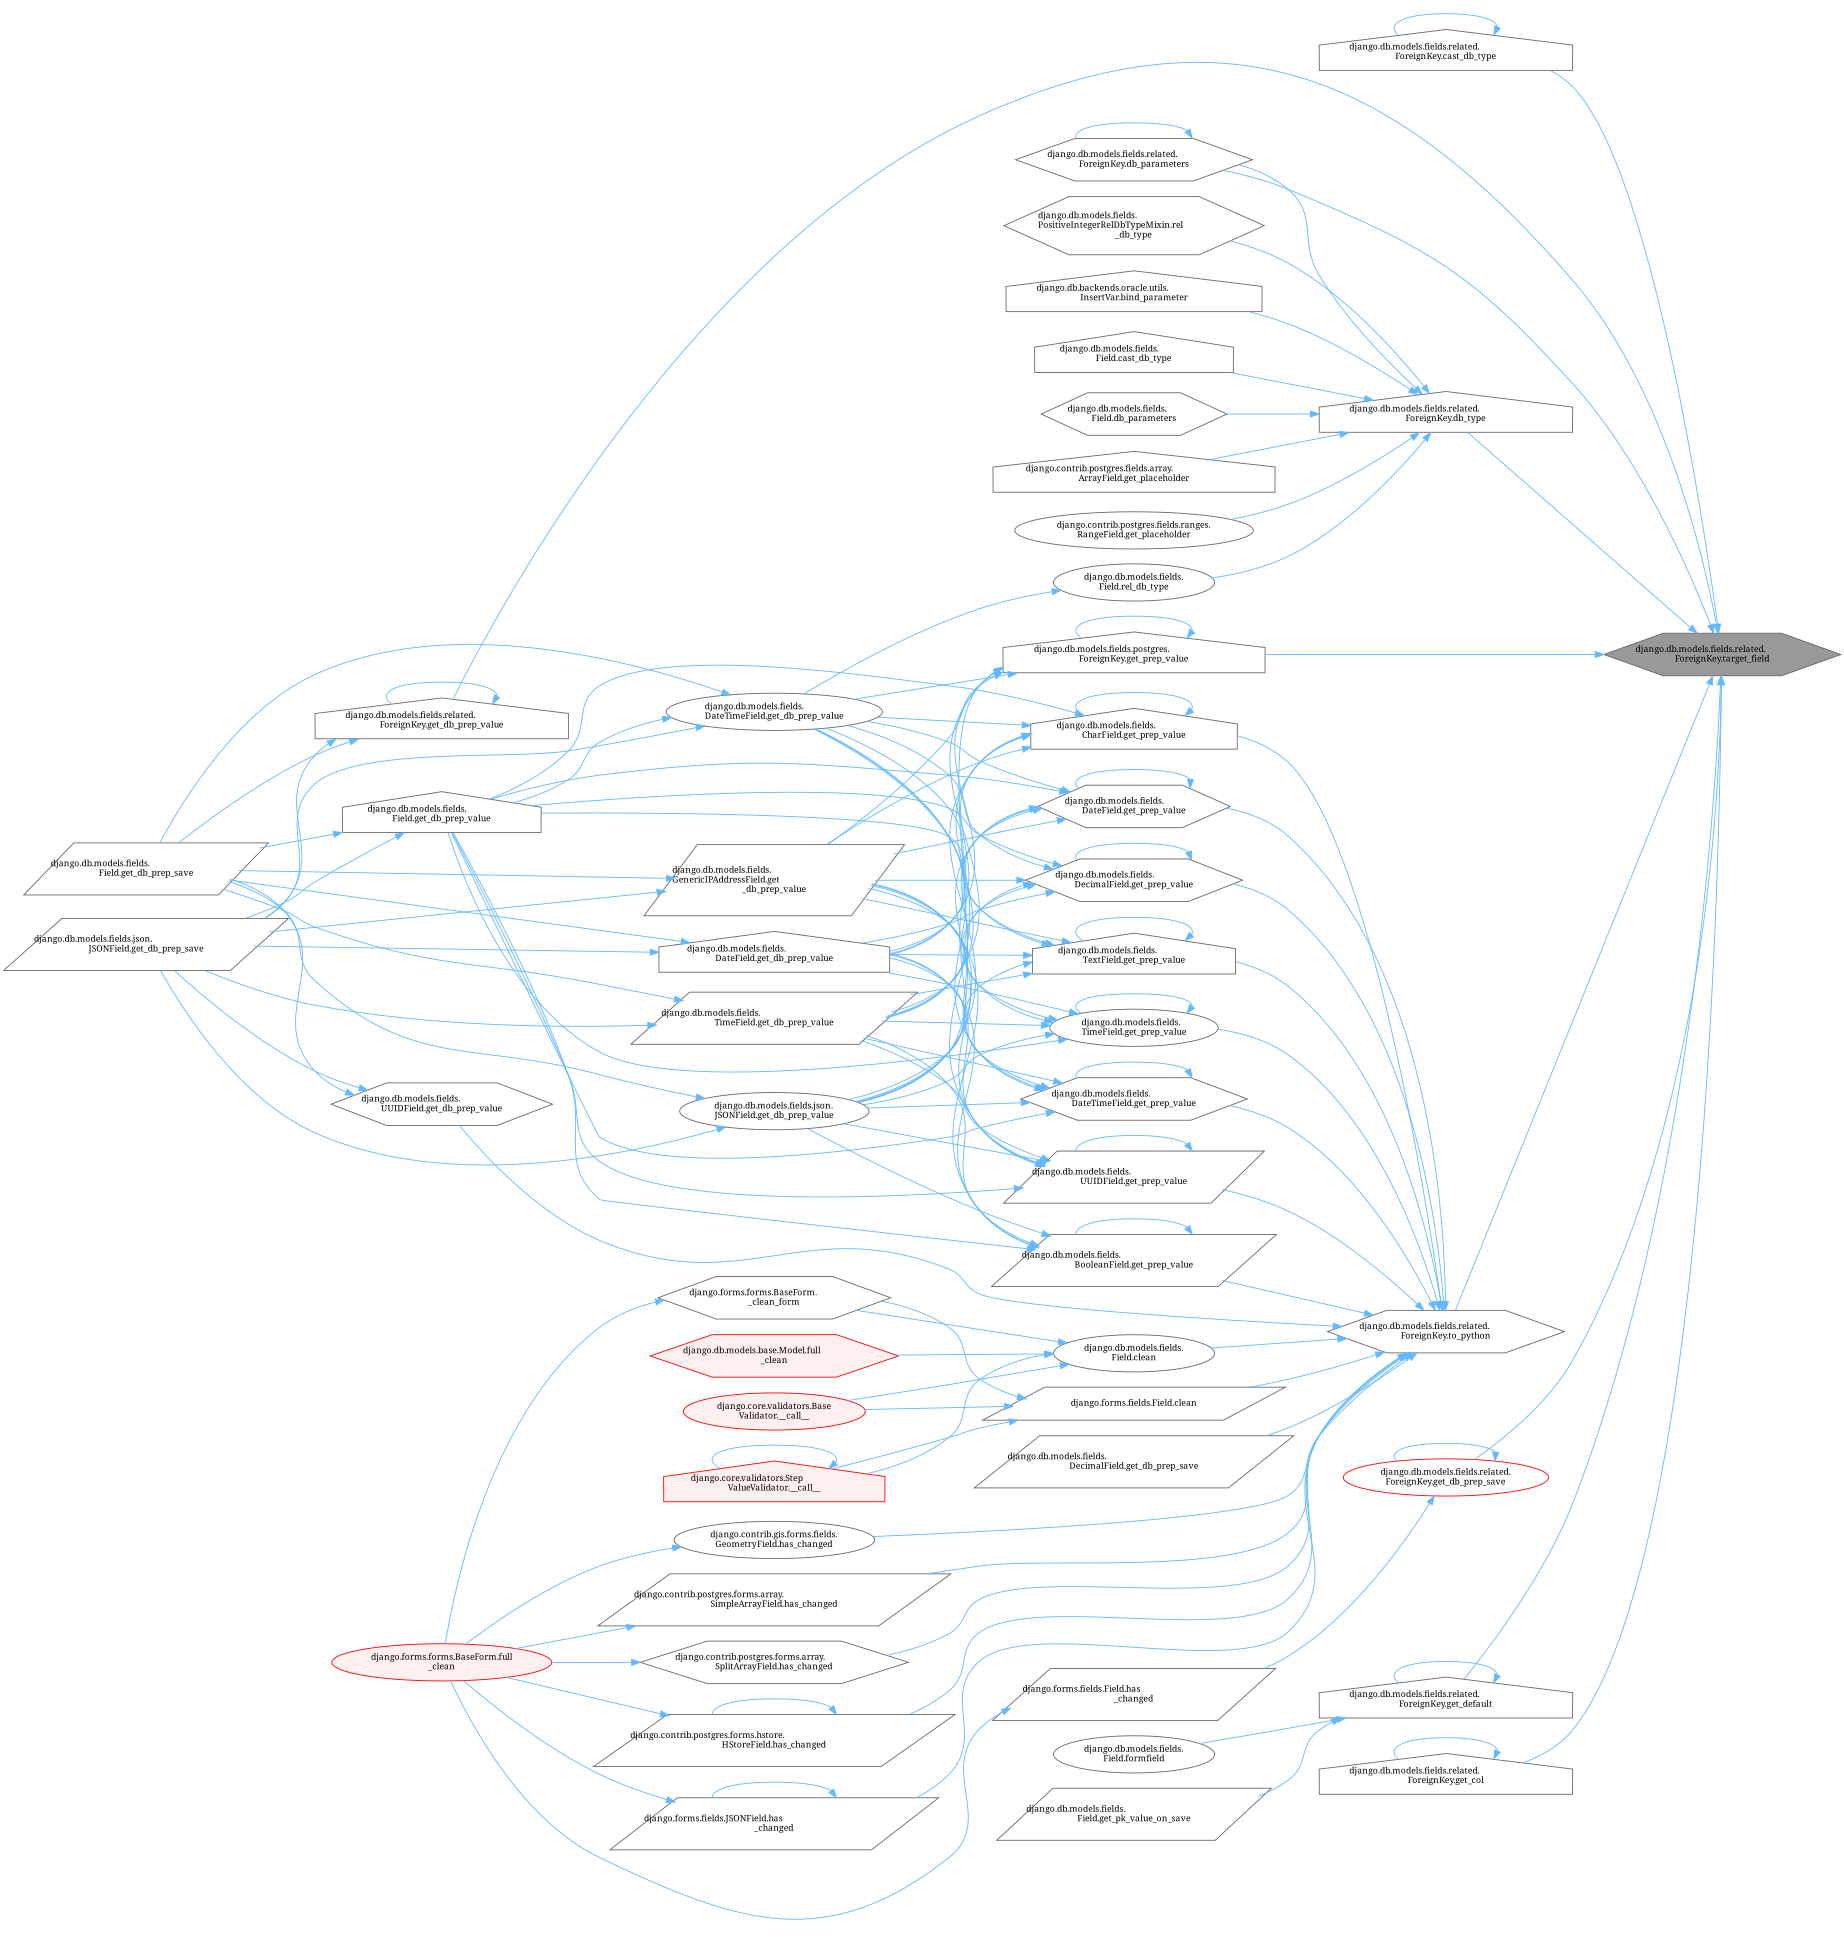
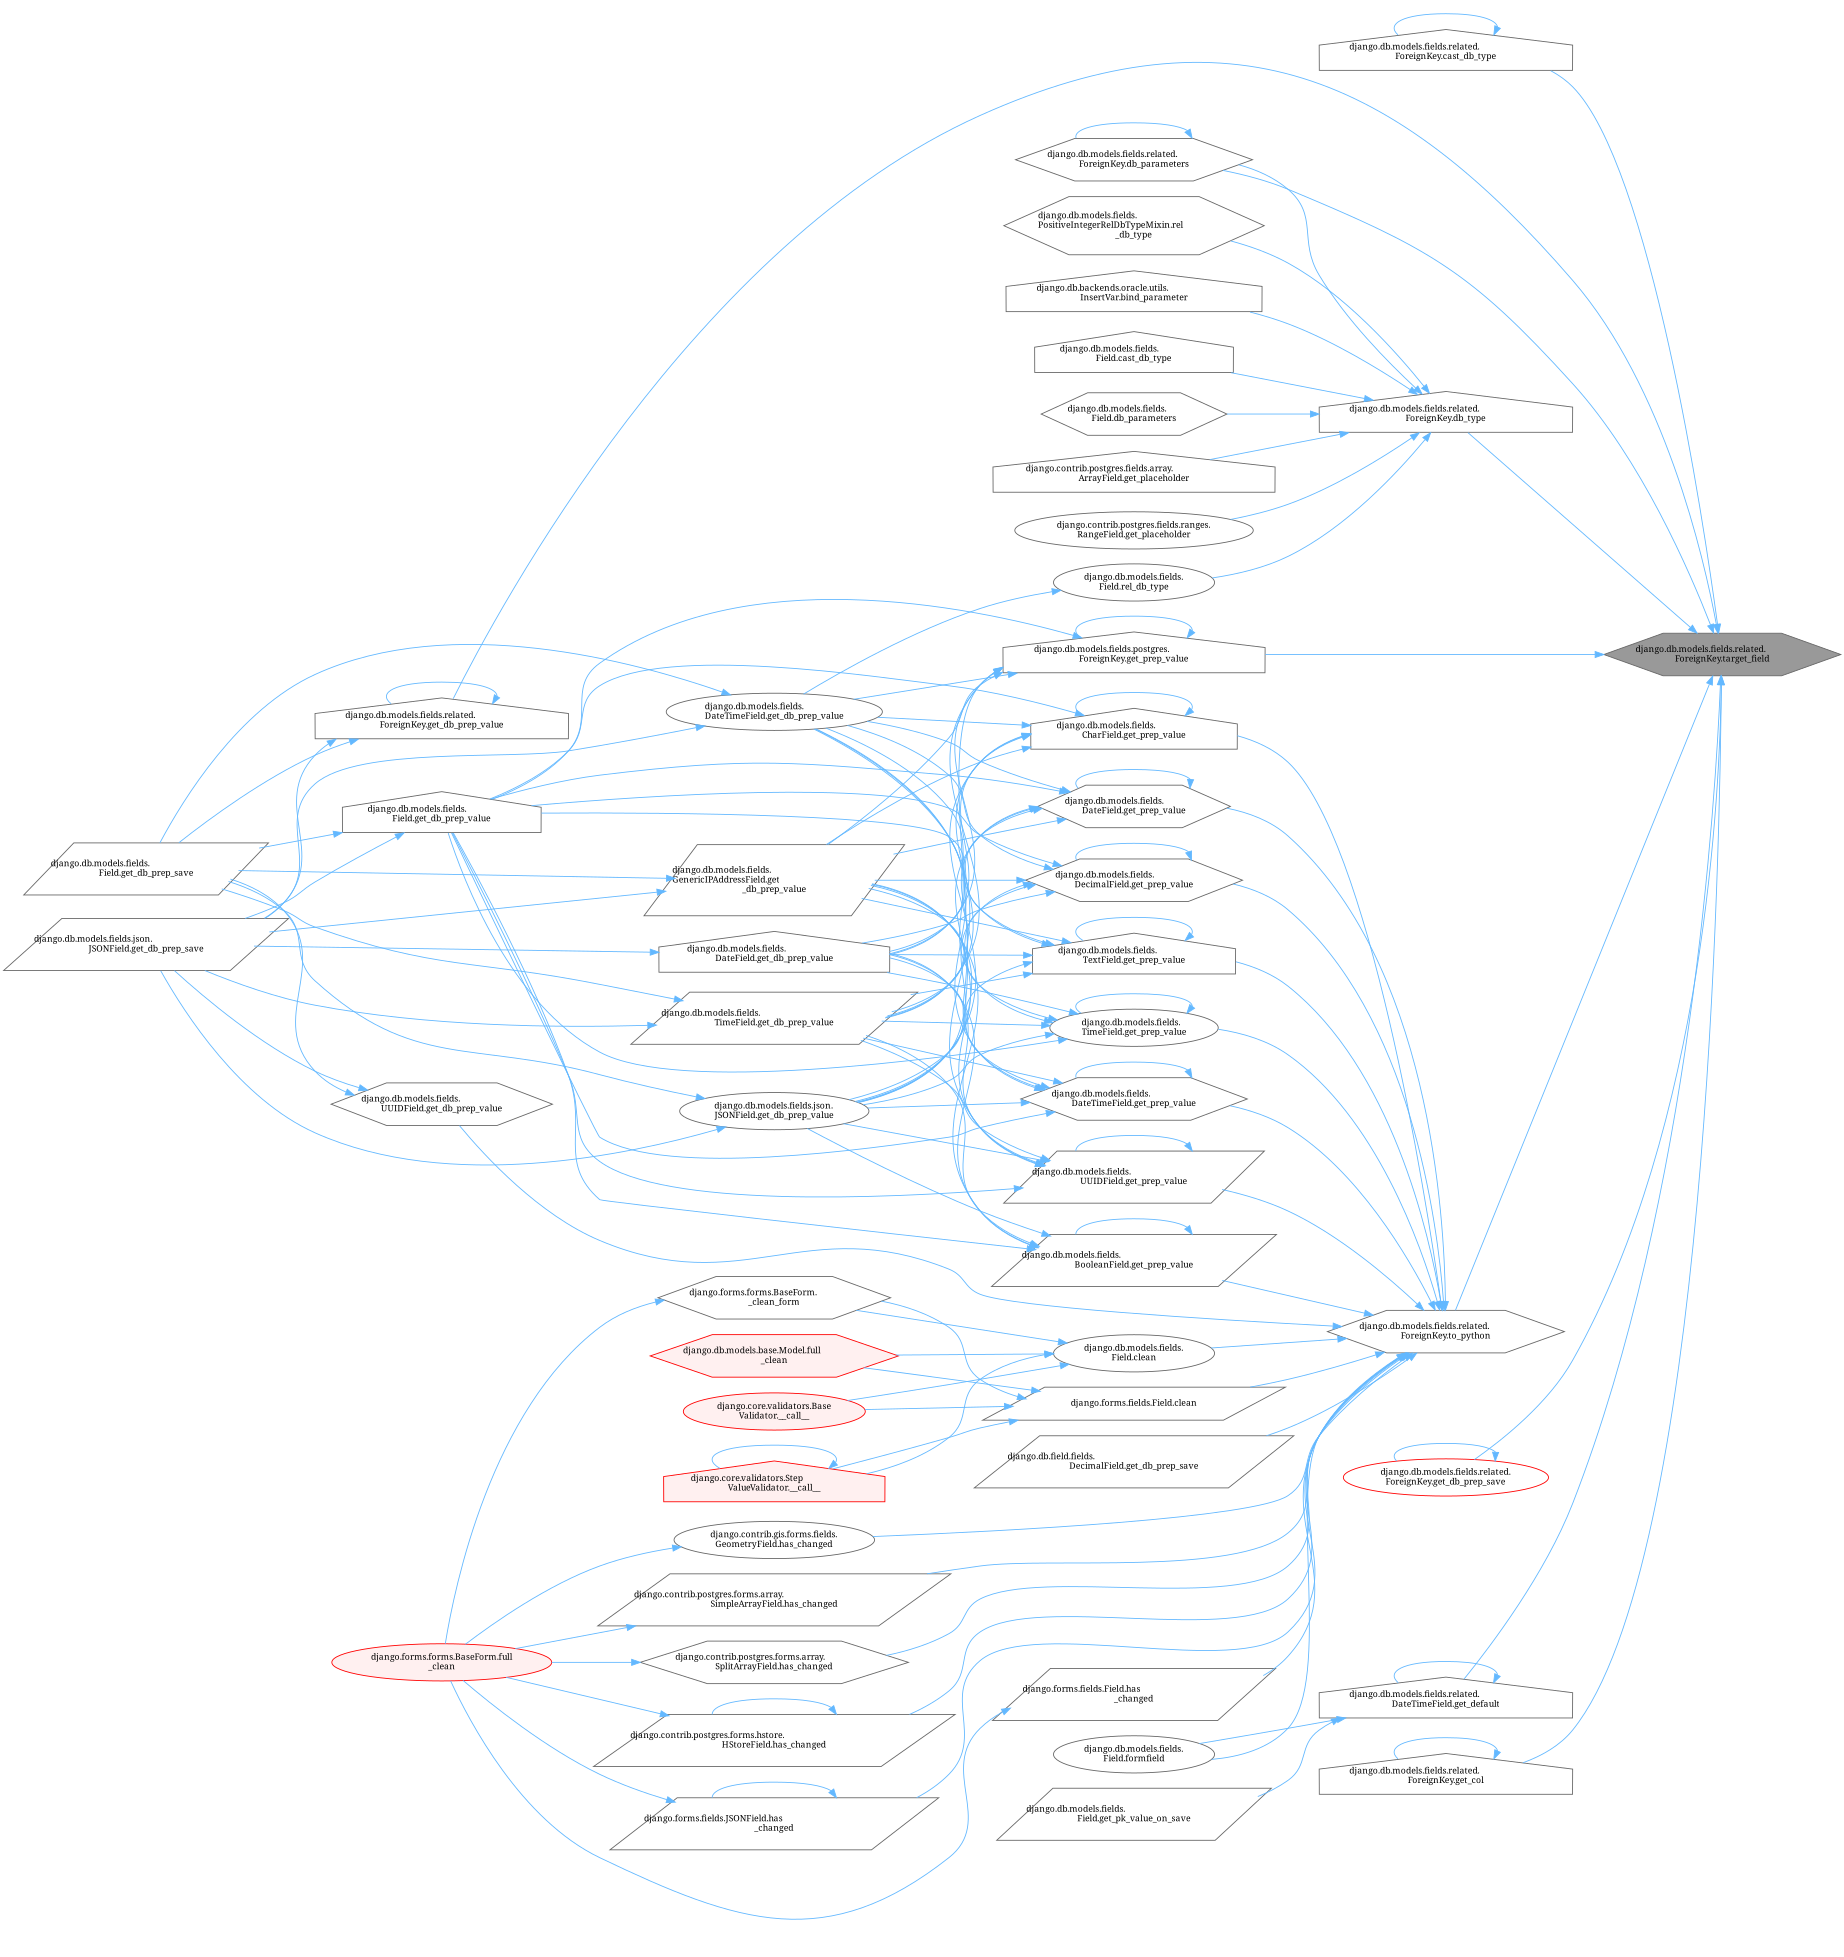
edge "django.db.models.fields. Field.get_db_prep_value" -> "django.db.models.fields. DateTimeField.get_db_prep_value": now "django.db.models.fields. Field.get_db_prep_value" -> "django.db.models.fields.postgres. ForeignKey.get_prep_value"
edge "django.db.models.fields. Field.get_db_prep_save" -> "django.db.models.fields. DateField.get_db_prep_value": removed
edge "django.db.models.base.Model.full _clean" -> "django.forms.fields.Field.clean": added
node "django.db.models.fields. DecimalField.get_db_prep_save": label "django.db.models.fields. DecimalField.get_db_prep_save" -> "django.db.field.fields. DecimalField.get_db_prep_save"
edge "django.db.models.fields. Field.formfield" -> "django.db.models.fields.related. ForeignKey.to_python": added
edge "django.forms.fields.Field.has _changed" -> "django.db.models.fields.related. ForeignKey.get_db_prep_save": now "django.forms.fields.Field.has _changed" -> "django.db.models.fields.related. ForeignKey.to_python"
node "django.db.models.fields.related. ForeignKey.get_default": label "django.db.models.fields.related. ForeignKey.get_default" -> "django.db.models.fields.related. DateTimeField.get_default"
